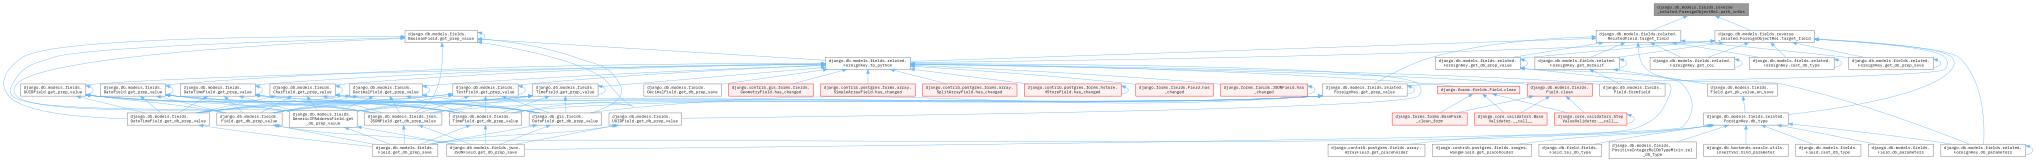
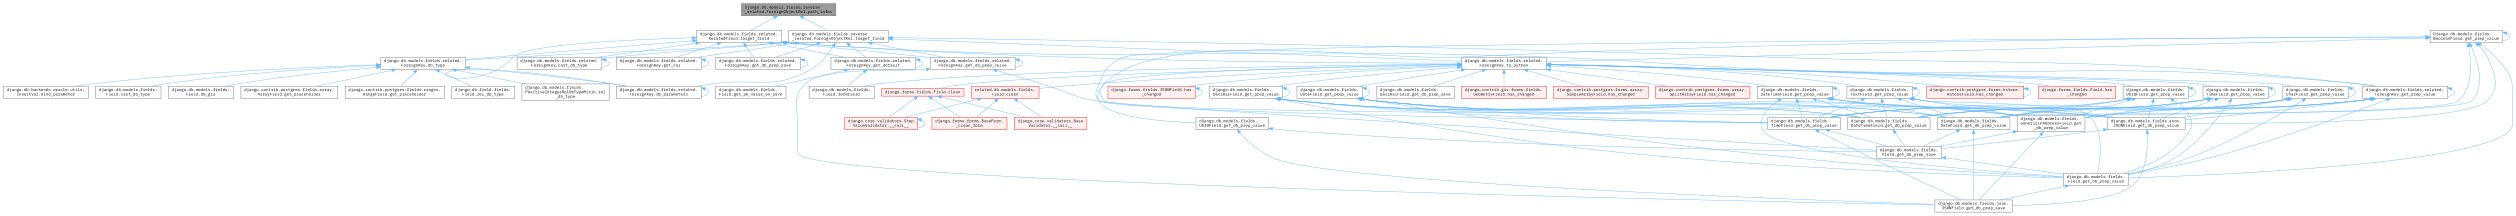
node "django.db.models.fields. Field.clean": label "django.db.models.fields. Field.clean" -> "related.db.models.fields. Field.clean"
edge "django.db.models.fields.related. ForeignKey.db_type" -> "django.db.models.fields. Field.get_pk_value_on_save": now "django.db.models.fields.related. ForeignKey.db_type" -> "django.db.models.fields.related. RelatedField.target_field"
node "django.db.gis.fields. DateField.get_db_prep_value": label "django.db.gis.fields. DateField.get_db_prep_value" -> "django.db.models.fields. DateField.get_db_prep_value"
edge "django.db.models.fields. Field.get_db_prep_save" -> "django.db.models.fields. Field.get_db_prep_value": reversed
node "django.db.models.fields. Field.db_parameters": label "django.db.models.fields. Field.db_parameters" -> "django.db.models.fields. Field.db_gis"
